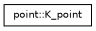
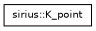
node "point::K_point": label "point::K_point" -> "sirius::K_point"
